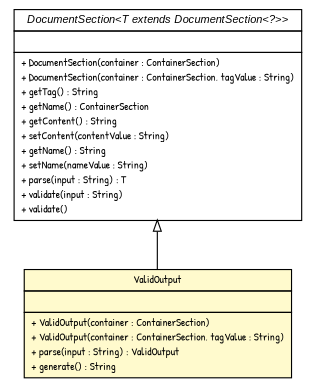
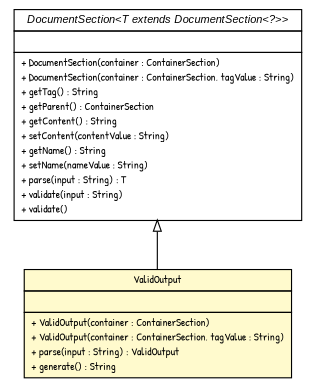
node "DocumentSection<T extends DocumentSection<?>>": text "+ getName() : ContainerSection" -> "+ getParent() : ContainerSection"
